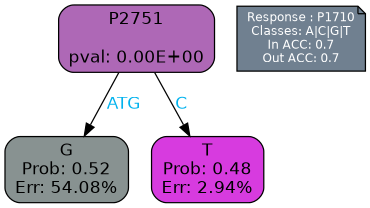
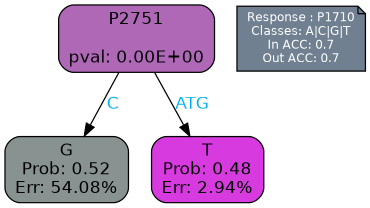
edge "P2751 pval: 0.00E+00" -> "G Prob: 0.52 Err: 54.08%": label "ATG" -> "C"
edge "P2751 pval: 0.00E+00" -> "T Prob: 0.48 Err: 2.94%": label "C" -> "ATG"
